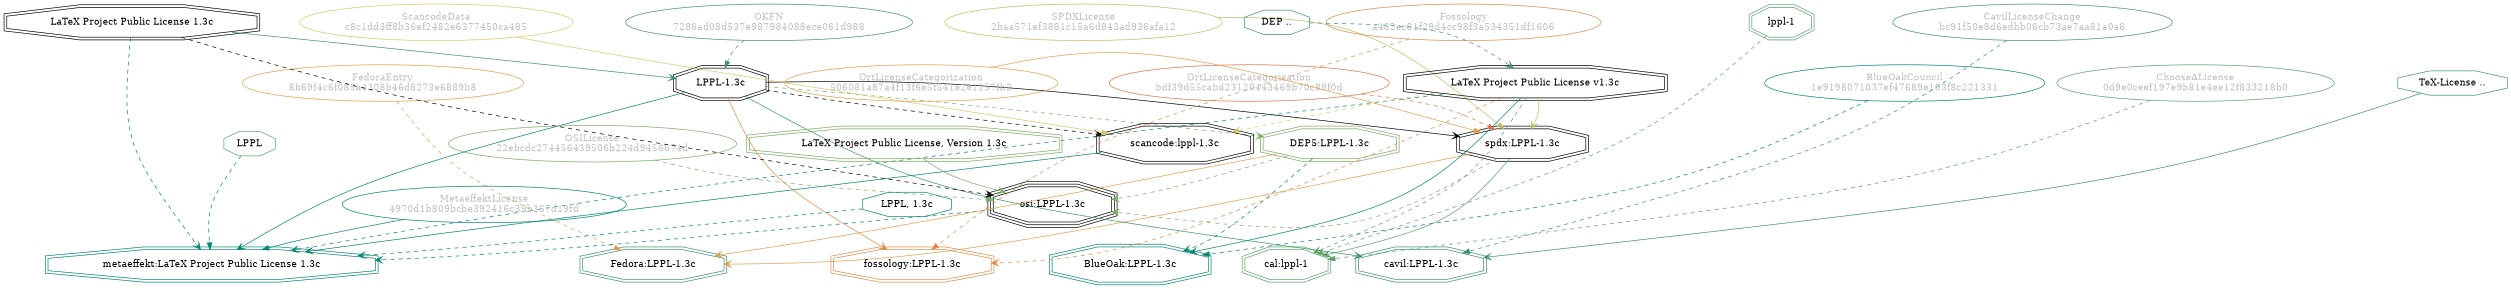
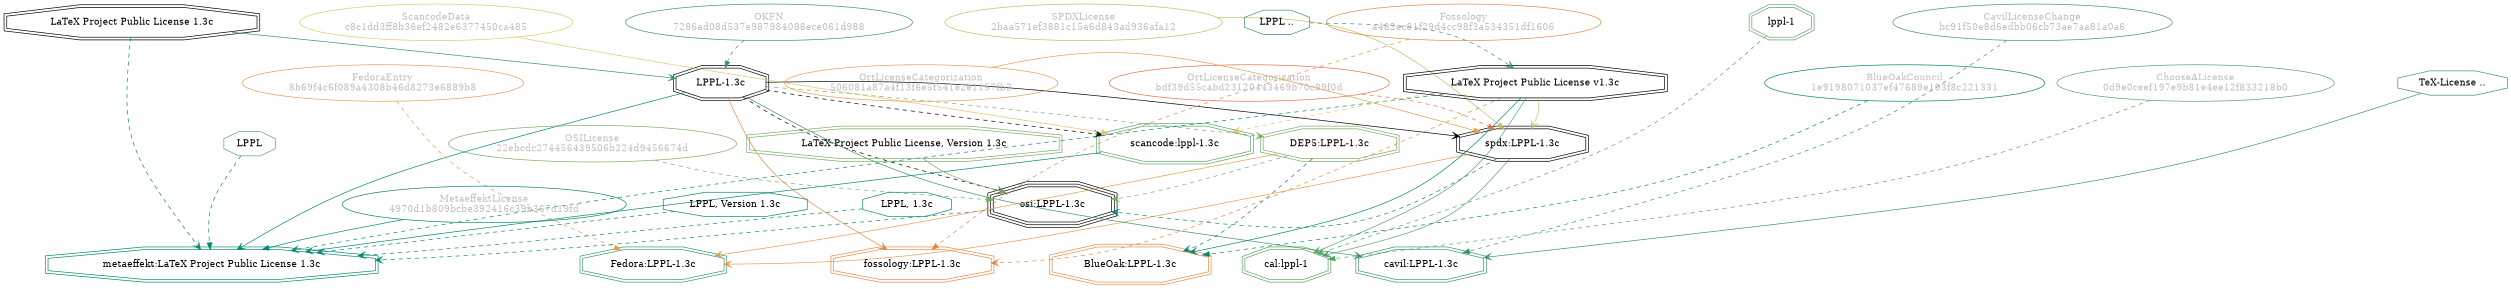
node "DEP ..": label "DEP .." -> "LPPL .."
edge "LaTeX Project Public License 1.3c" -> "osi:LPPL-1.3c": now "LPPL-1.3c" -> "osi:LPPL-1.3c"
node "scancode:lppl-1.3c": color black -> #58a066
edge "LaTeX Project Public License v1.3c" -> "cal:lppl-1": style dashed -> solid
node "LPPL, Version 1.3c": added
edge "spdx:LPPL-1.3c" -> "osi:LPPL-1.3c": color #78ab63 -> #00876c
node "BlueOak:LPPL-1.3c": color #00876c -> #e18745
